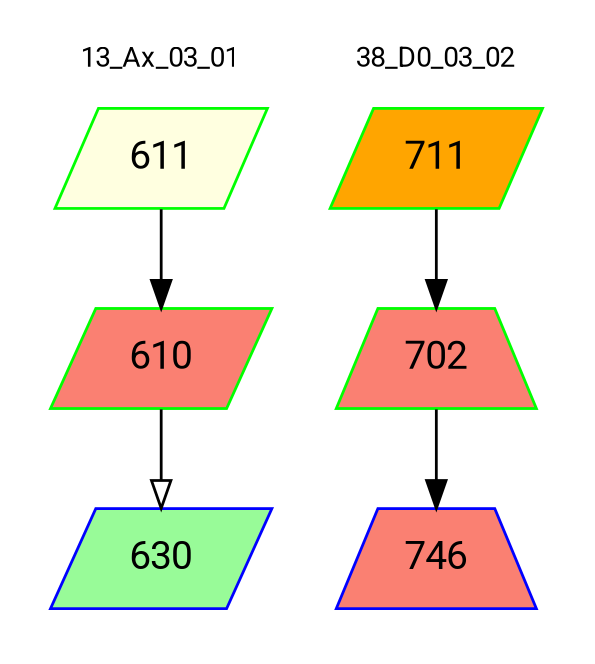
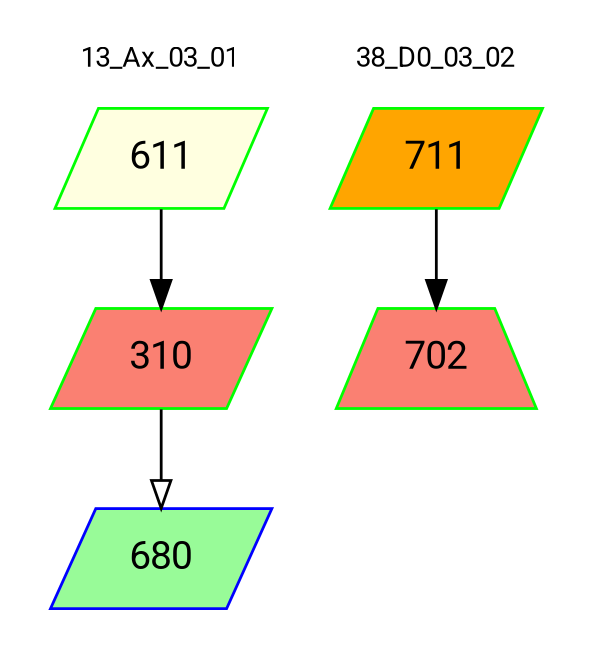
node "610": label "610" -> "310"
node "630": label "630" -> "680"
node "746": removed
